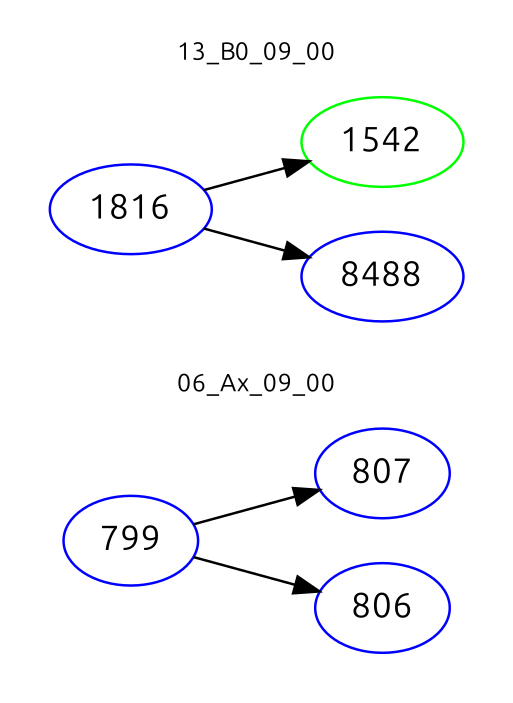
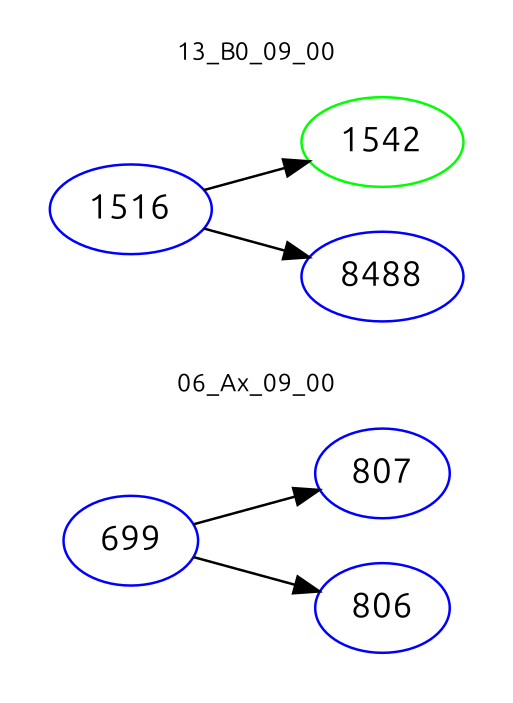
node "1816": label "1816" -> "1516"
node "799": label "799" -> "699"
